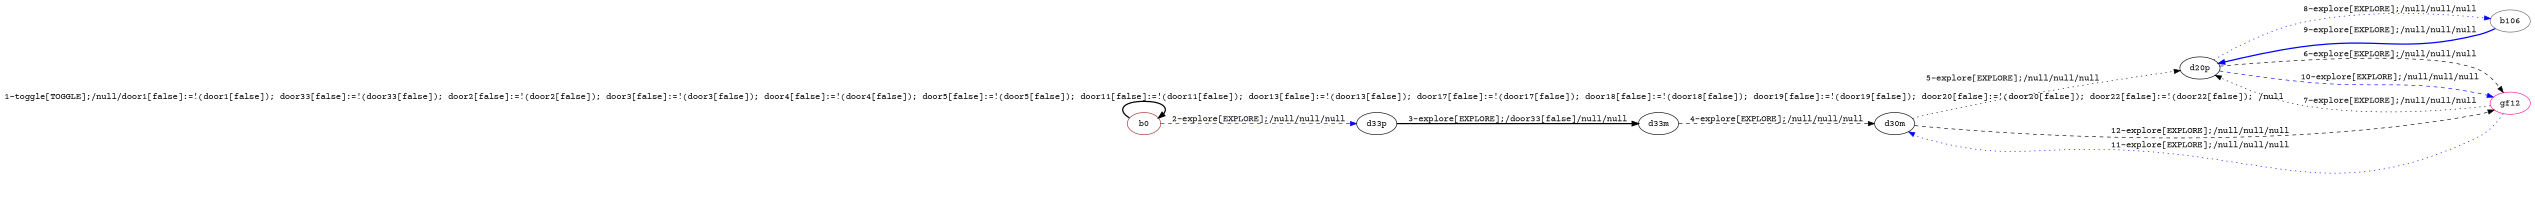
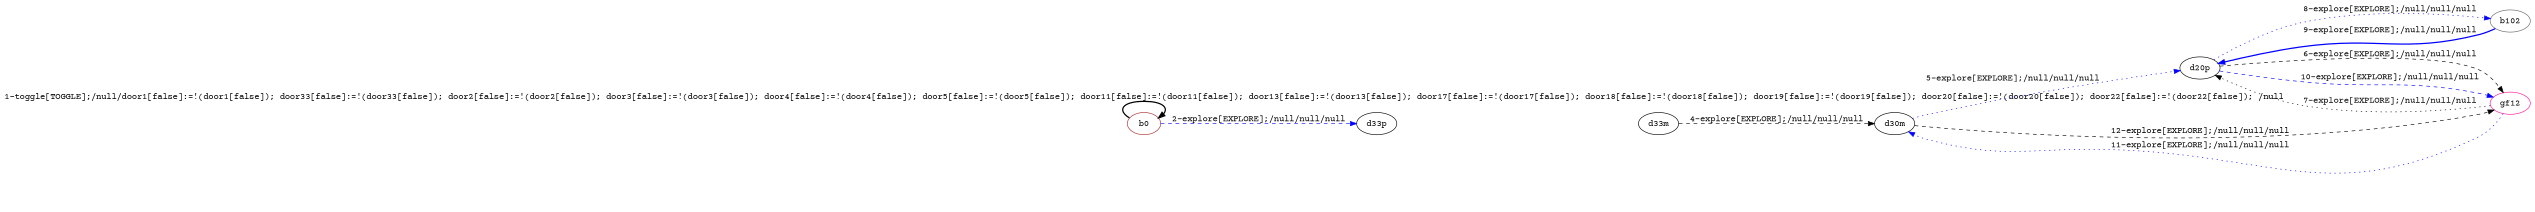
node "b106": label "b106" -> "b102"
edge "d30m" -> "d20p": color black -> blue
edge "d33p" -> "d33m": removed, label "3-explore[EXPLORE];/door33[false]/null/null"
